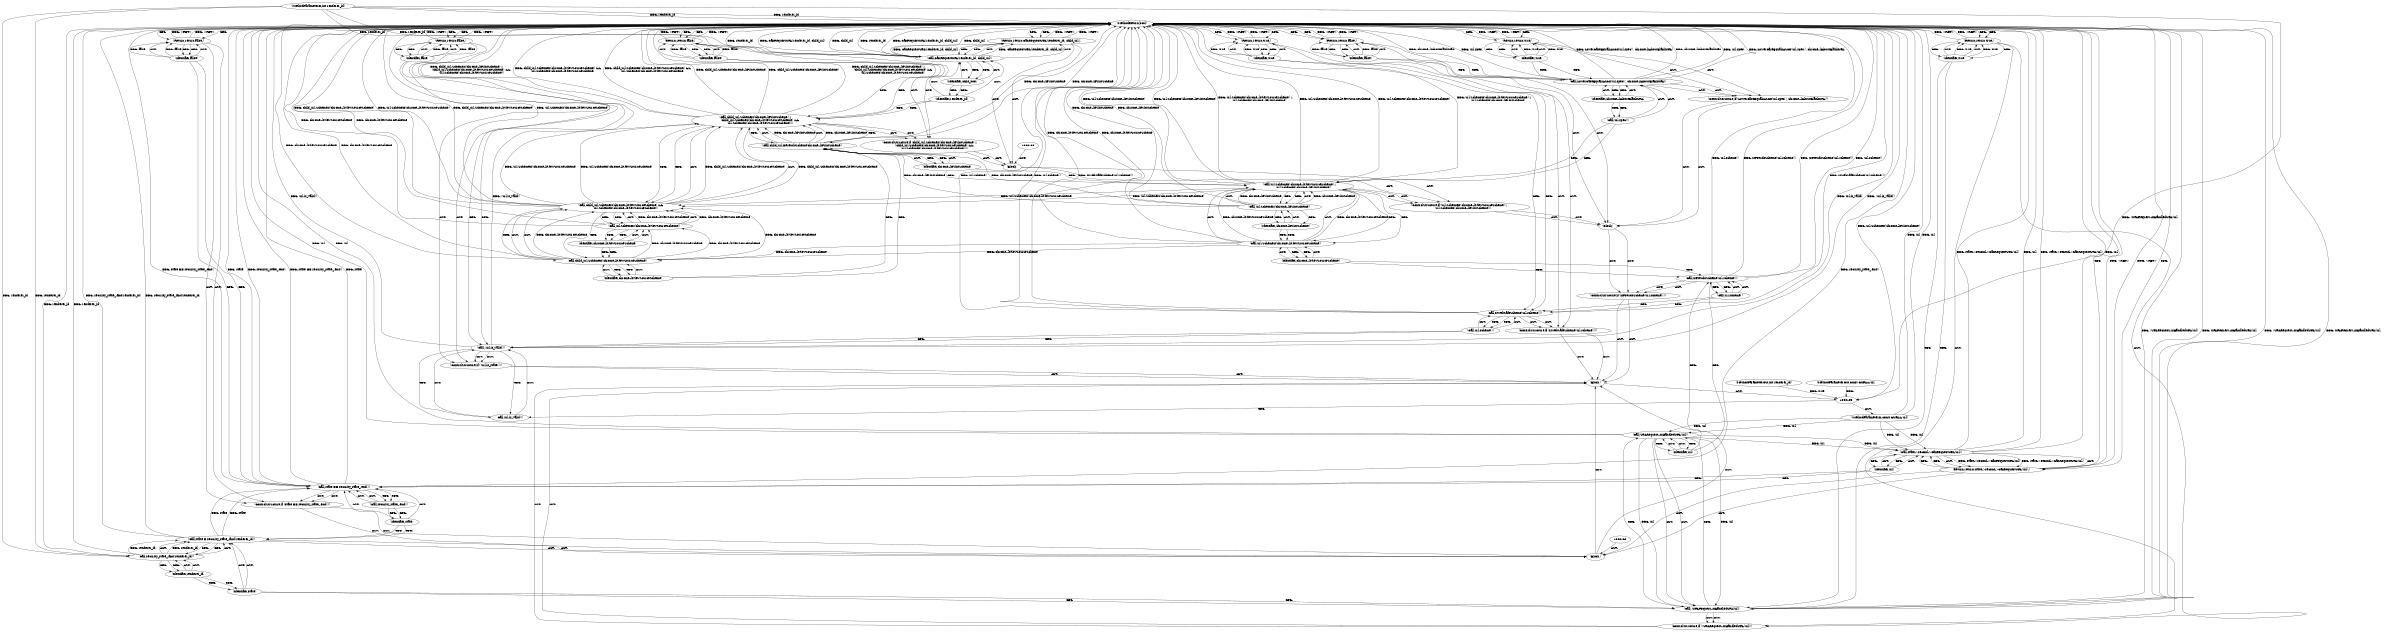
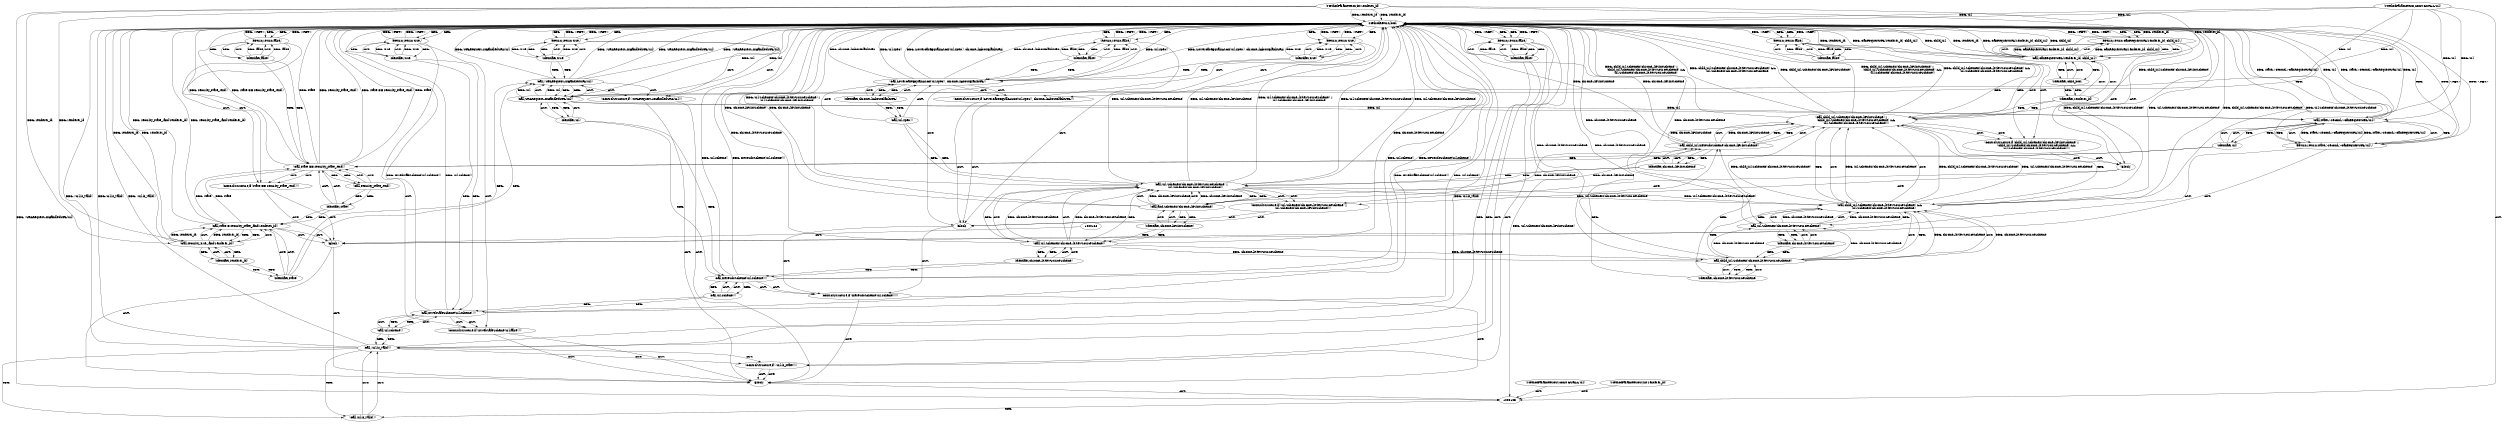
node "1000130": removed
node "(Call,url.SchemeIs(chrome::kPrintScheme))": label "(Call,url.SchemeIs(chrome::kPrintScheme))" -> "(Call,find.SchemeIs(chrome::kPrintScheme))"
node "(ControlStructure,if (IsWebSafeScheme(url.scheme())))": label "(ControlStructure,if (IsWebSafeScheme(url.scheme())))" -> "(ControlStructure,if (IsWebSafeScheme(url.false())))"
edge "(MethodParameterOut,int renderer_id)" -> "1000105": label "DDG: true" -> "AST: "
edge "(MethodParameterOut,const GURL& url)" -> "1000105": label "DDG: " -> "AST: "
edge "1000105" -> "(MethodParameterIn,const GURL& url)": reversed
node "(Call,security_state_.find(renderer_id))": label "(Call,security_state_.find(renderer_id))" -> "(Call,security_true_.find(renderer_id))"
